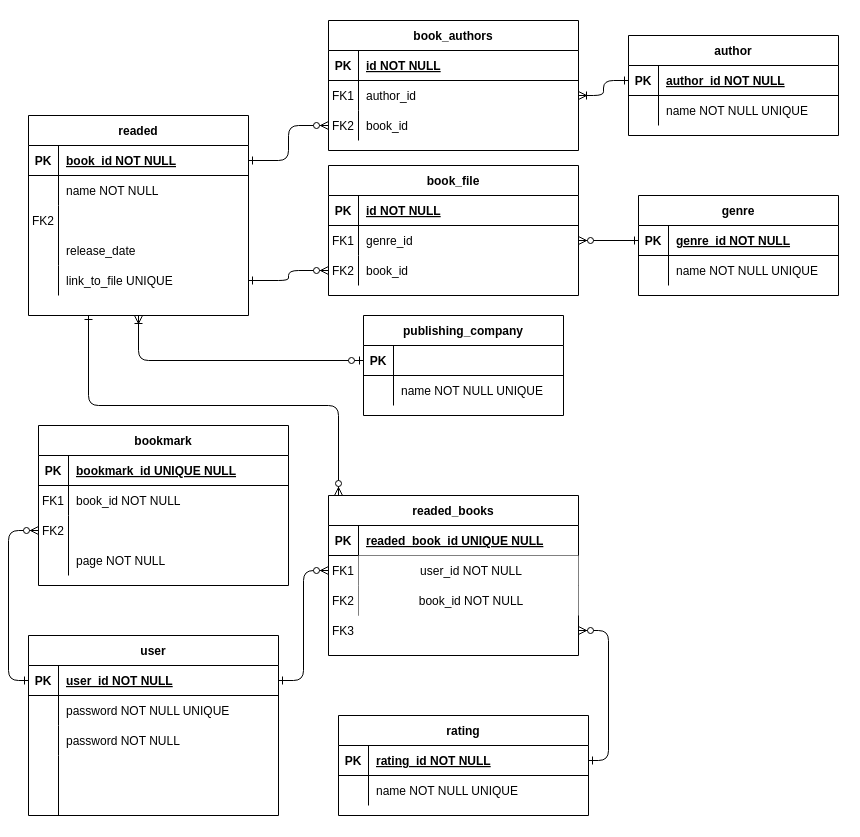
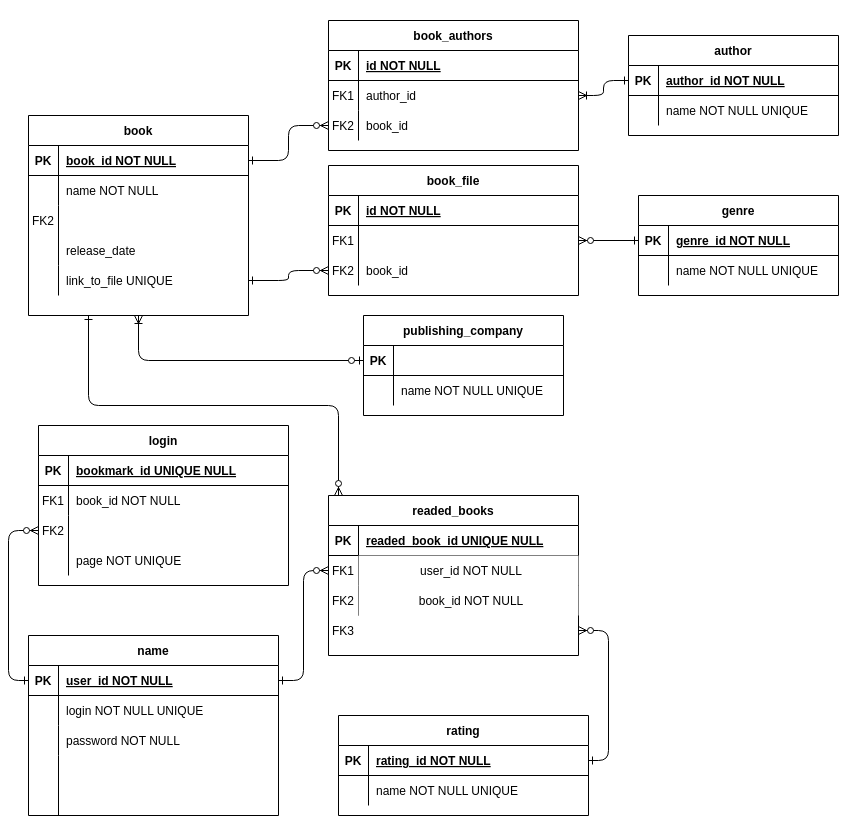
node "readed": label "readed" -> "book"
node "genre_id": removed
node "bookmark": label "bookmark" -> "login"
node "page NOT NULL": label "page NOT NULL" -> "page NOT UNIQUE"
node "user": label "user" -> "name"
node "password NOT NULL UNIQUE": label "password NOT NULL UNIQUE" -> "login NOT NULL UNIQUE"
